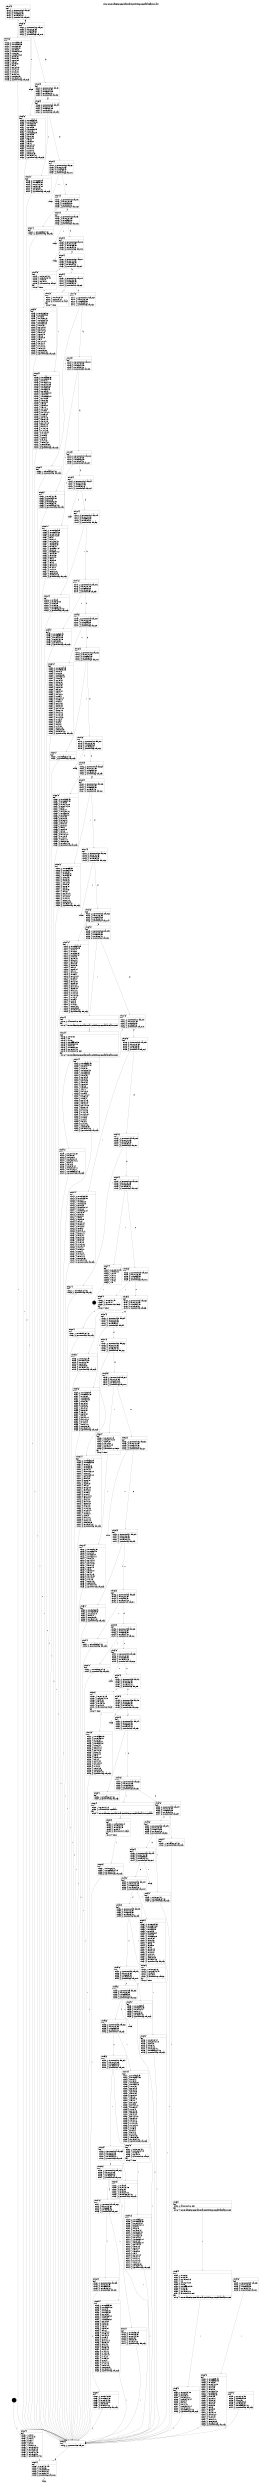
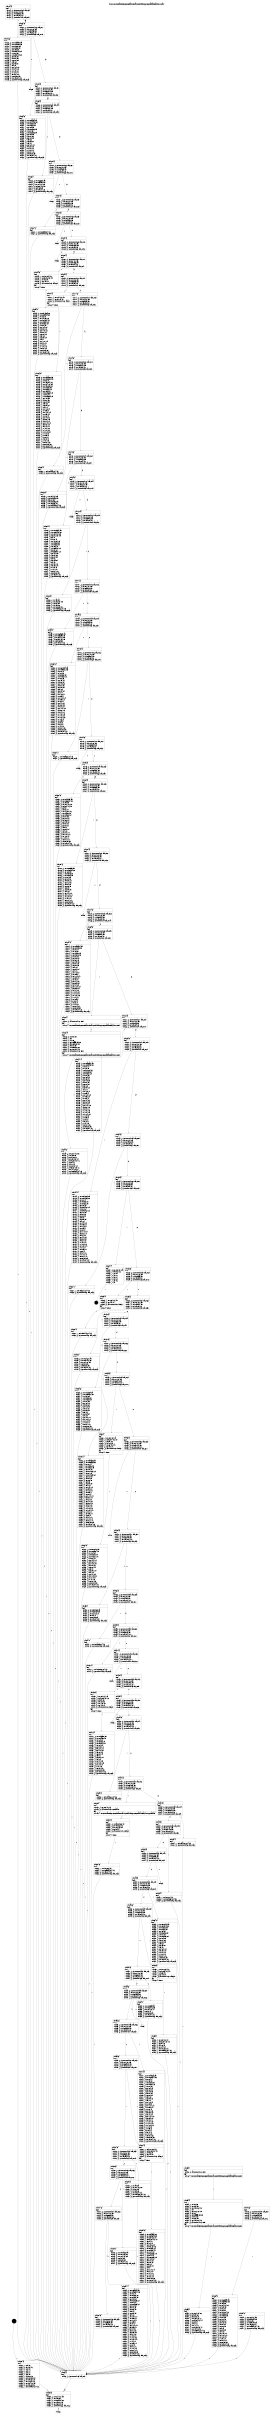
node "0x4023eb [27]": removed
